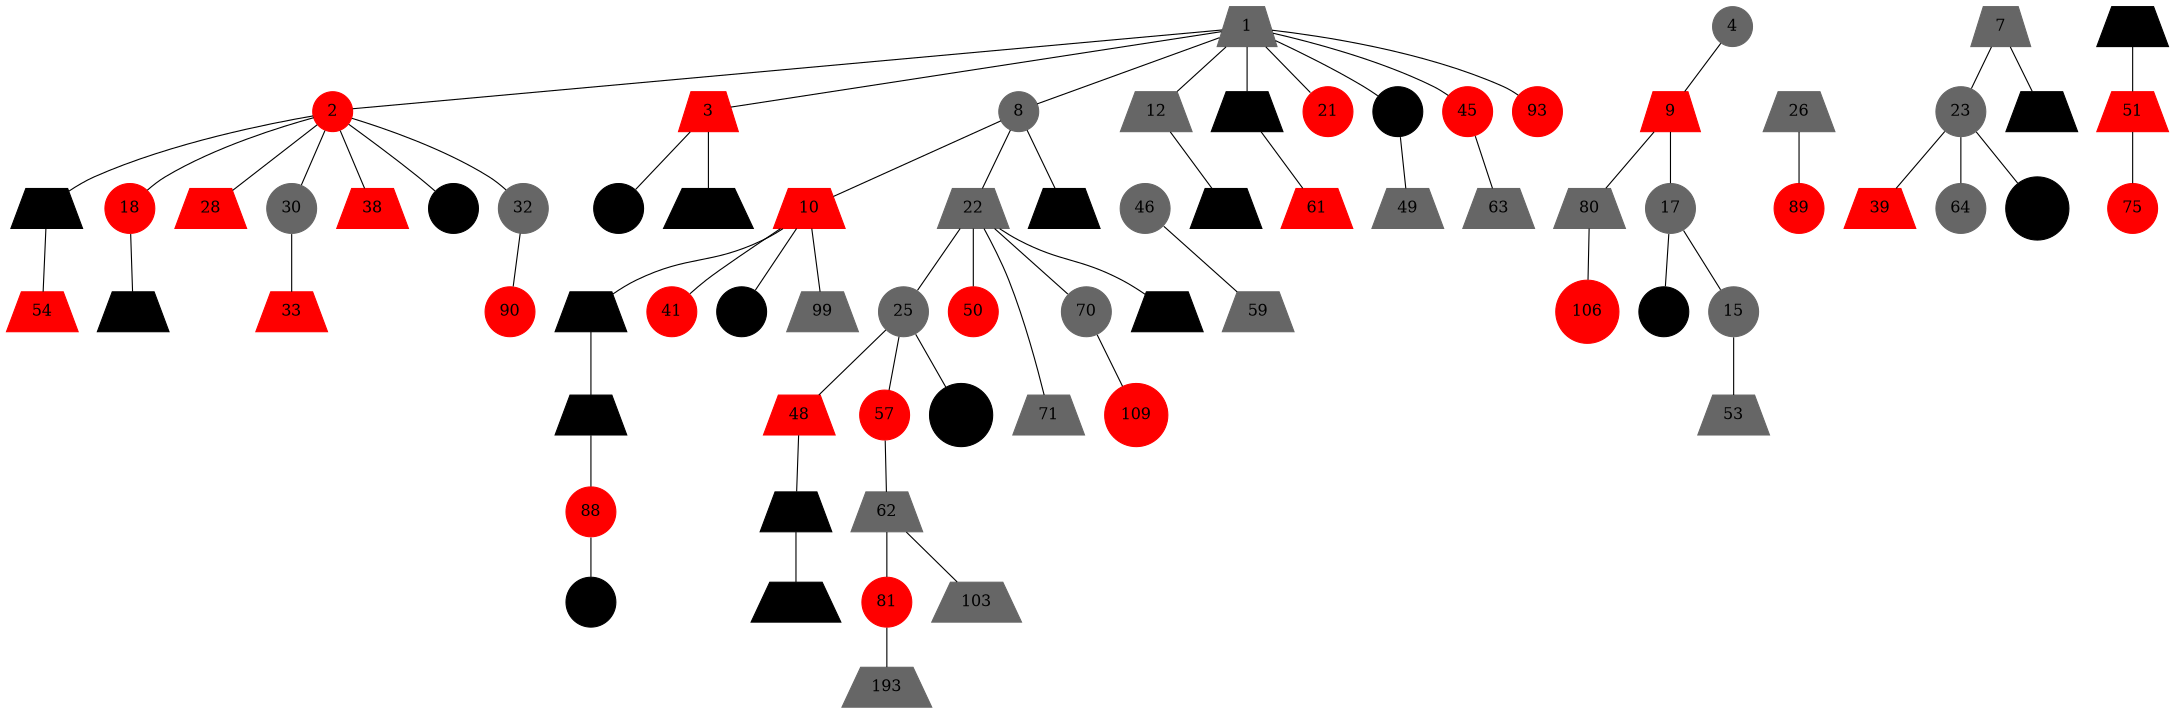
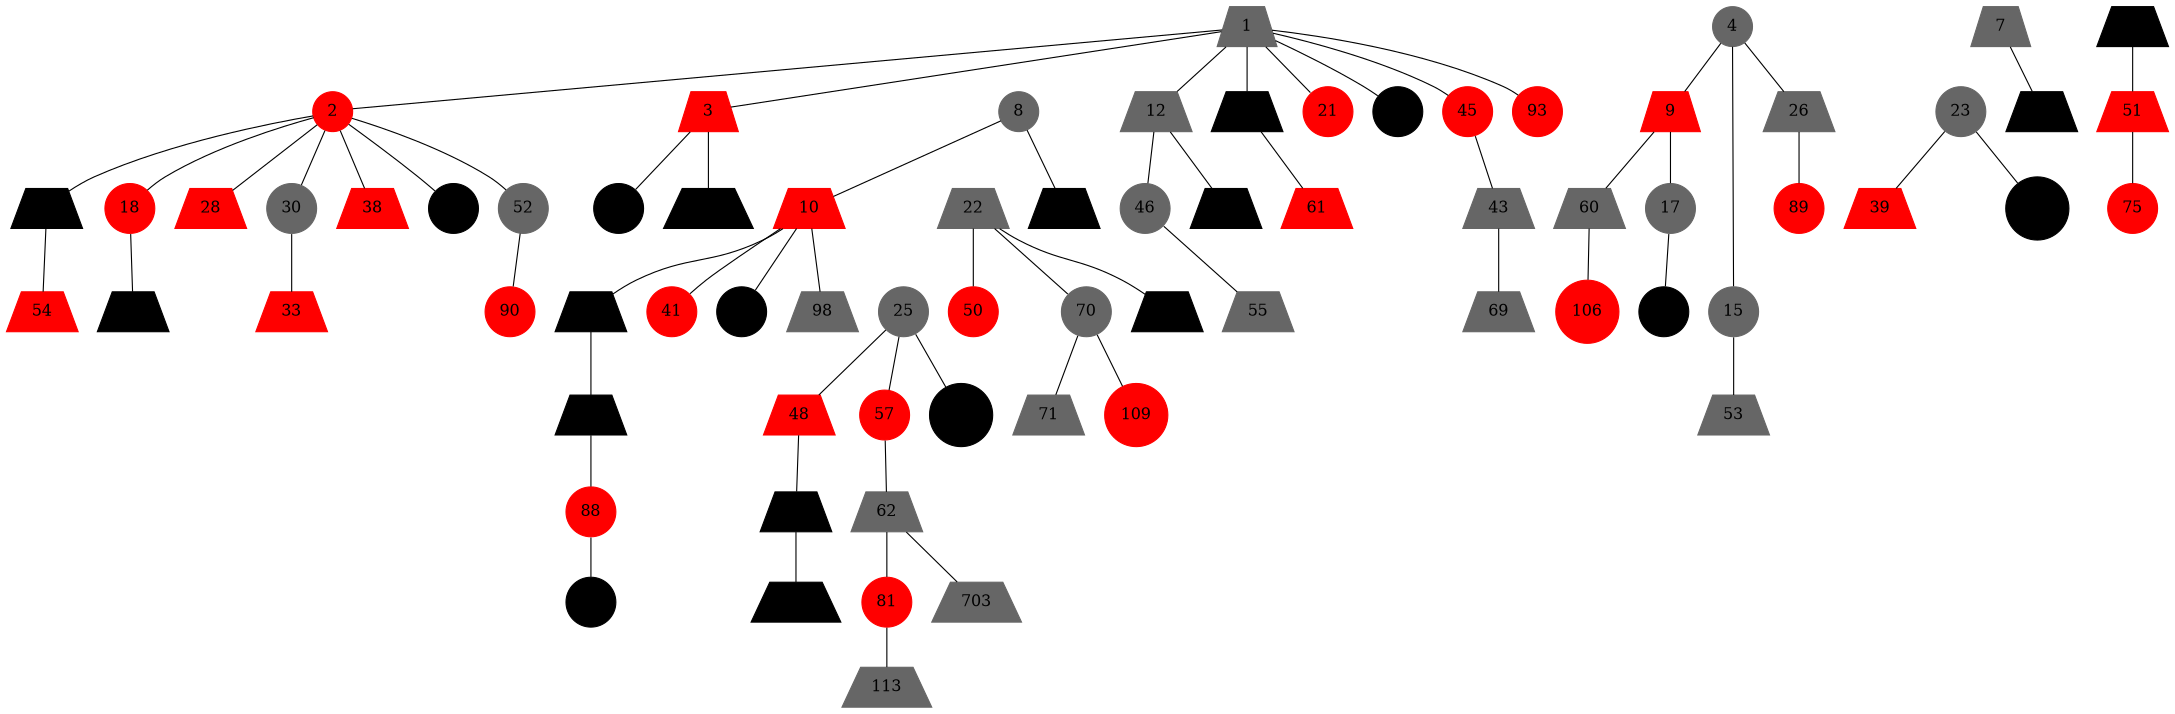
edge "4" -- "26": added
edge "7" -- "23": removed
edge "1" -- "8": removed
edge "12" -- "46": added
edge "8" -- "22": removed
node "32": label "32" -> "52"
node "49": removed
node "63": label "63" -> "43"
node "80": label "80" -> "60"
node "64": removed
edge "22" -- "25": removed
edge "17" -- "15": now "4" -- "15"
edge "22" -- "71": now "70" -- "71"
node "99": label "99" -> "98"
node "59": label "59" -> "55"
node "69": added
node "103": label "103" -> "703"
node "193": label "193" -> "113"
